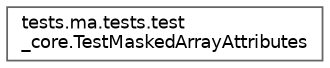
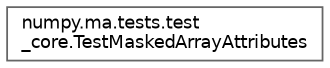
node "tests.ma.tests.test _core.TestMaskedArrayAttributes": label "tests.ma.tests.test _core.TestMaskedArrayAttributes" -> "numpy.ma.tests.test _core.TestMaskedArrayAttributes"
